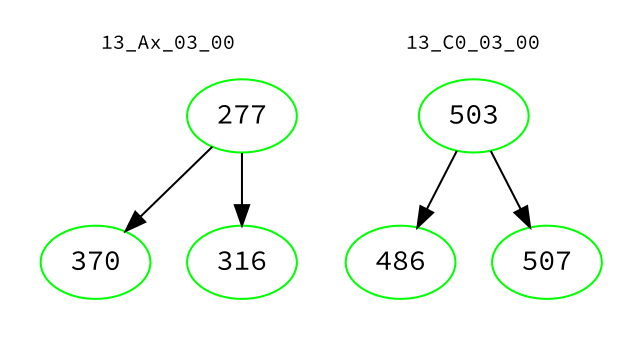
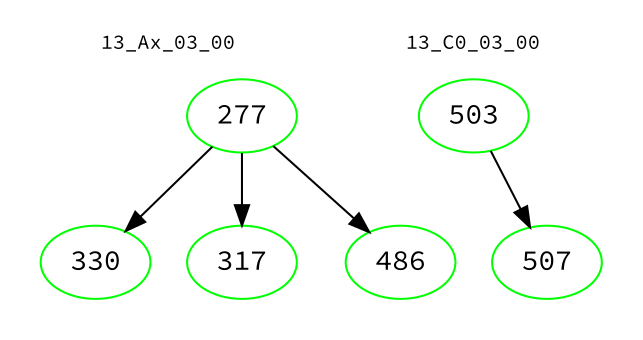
edge "503" -> "486": now "277" -> "486"
node "370": label "370" -> "330"
node "316": label "316" -> "317"
